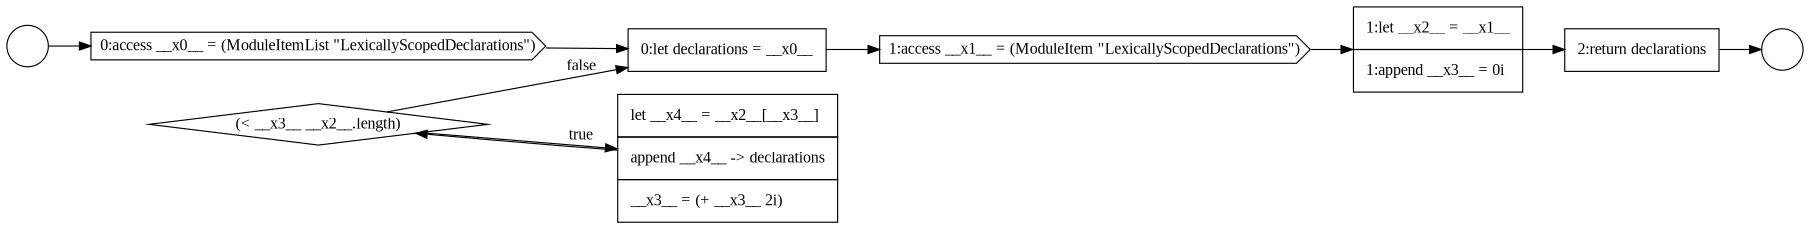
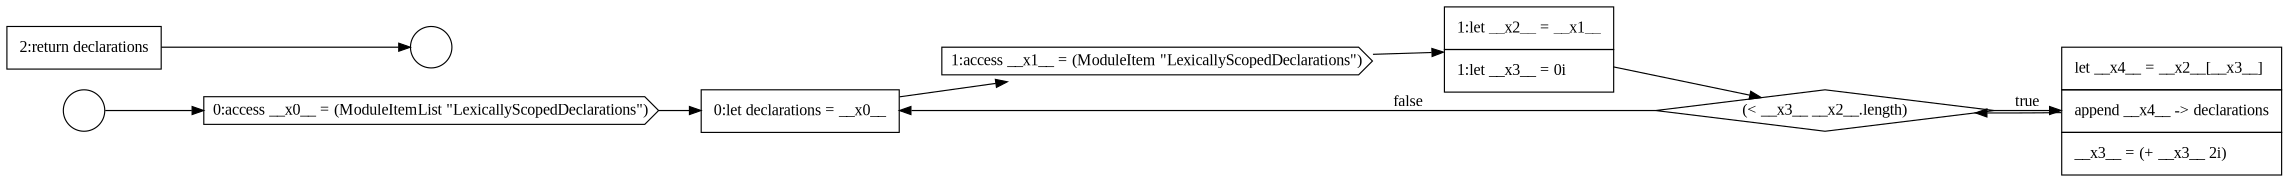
edge "1:let __x2__ = __x1__" -> "2:return declarations": now "1:let __x2__ = __x1__" -> "(< __x3__ __x2__.length)"
node "1:let __x2__ = __x1__": text "1:append __x3__ = 0i" -> "1:let __x3__ = 0i"
